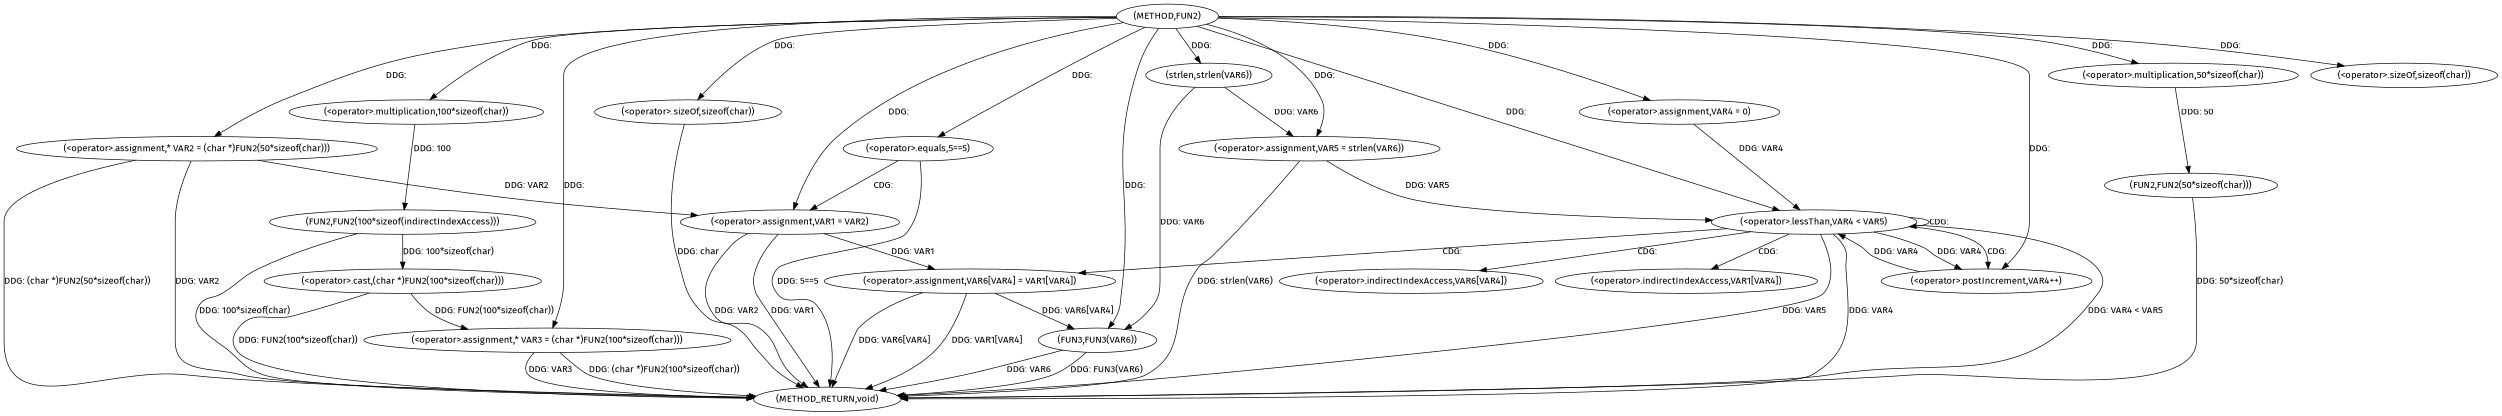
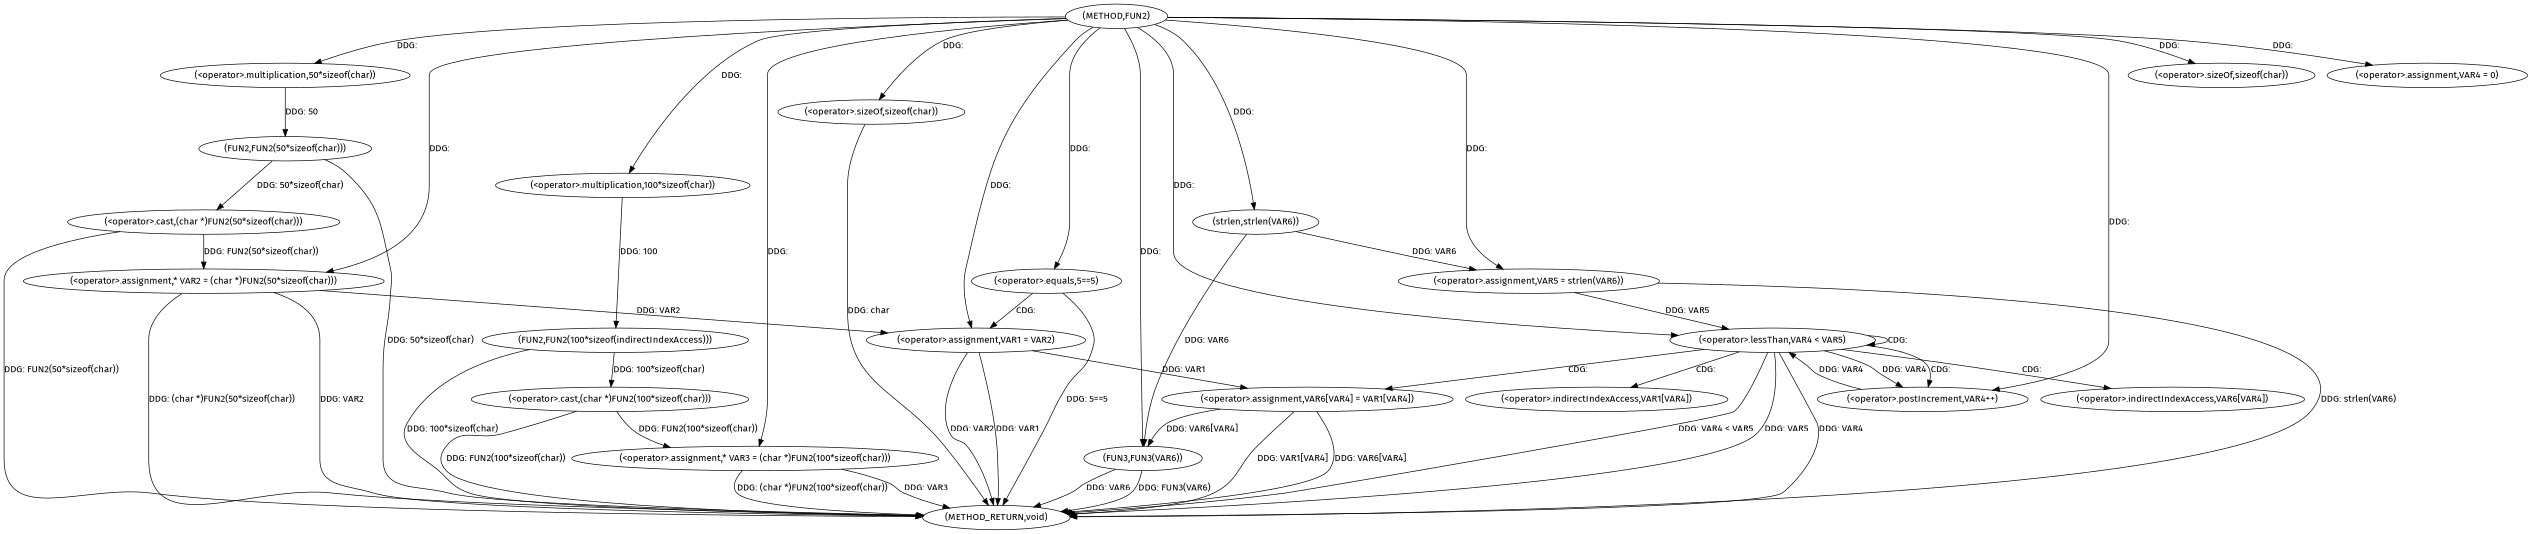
edge "(<operator>.assignment,VAR4 = 0)" -> "(<operator>.lessThan,VAR4 < VAR5)": removed, label "DDG: VAR4"
node "(<operator>.cast,(char *)FUN2(50*sizeof(char)))": added
